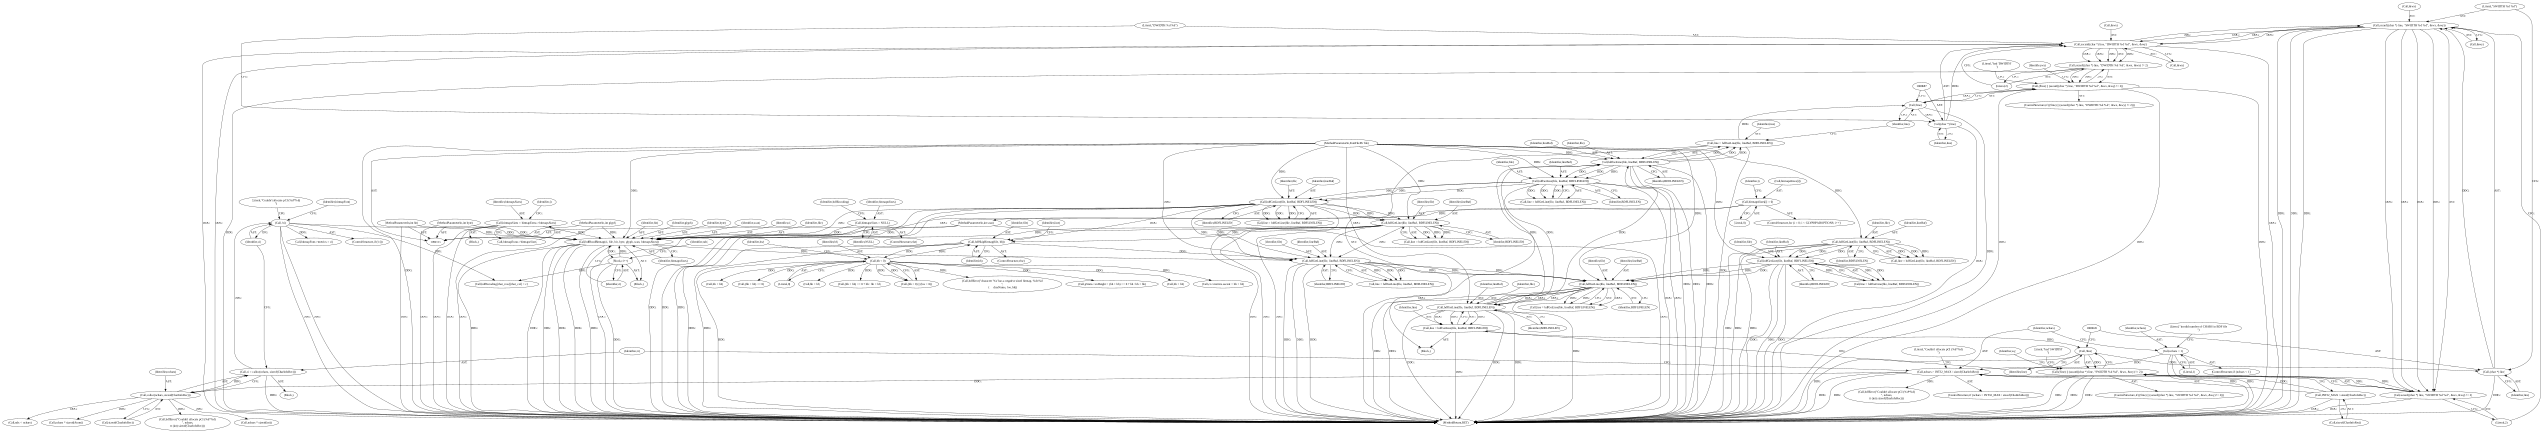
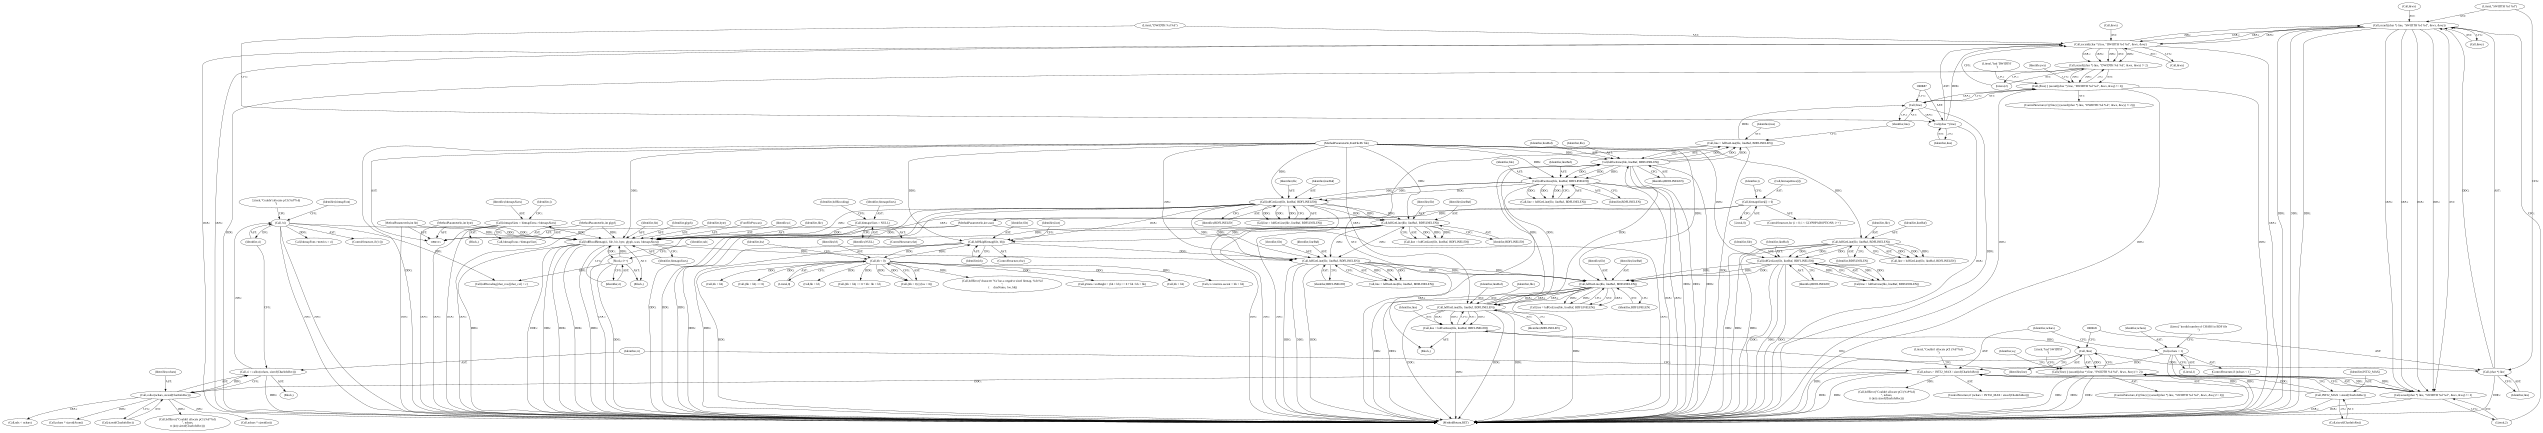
edge "(MethodParameterIn,FontFilePtr file)" -> "(Call,bdfSkipBitmap(file, bh))": added, label "DDG:"
node "(Identifier,scan)": label "(Identifier,scan)" -> "(FontFilePtr,scan)"
node "(Identifier,INT32_MAX)": added
